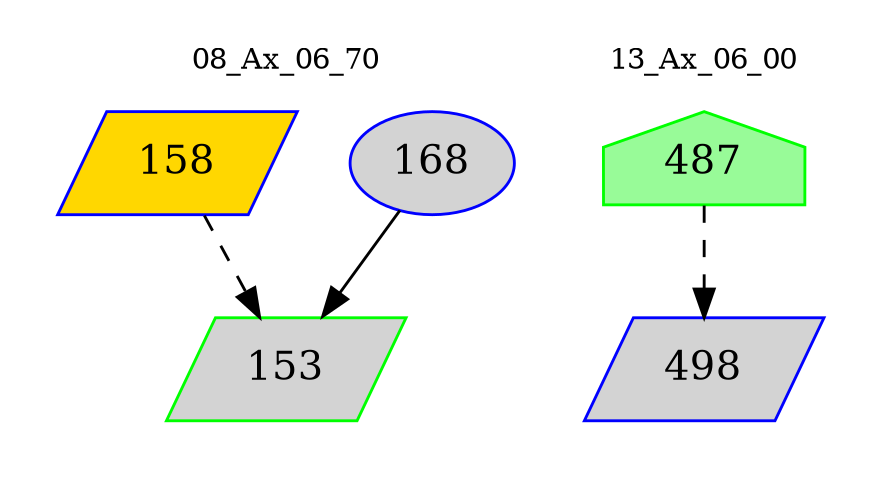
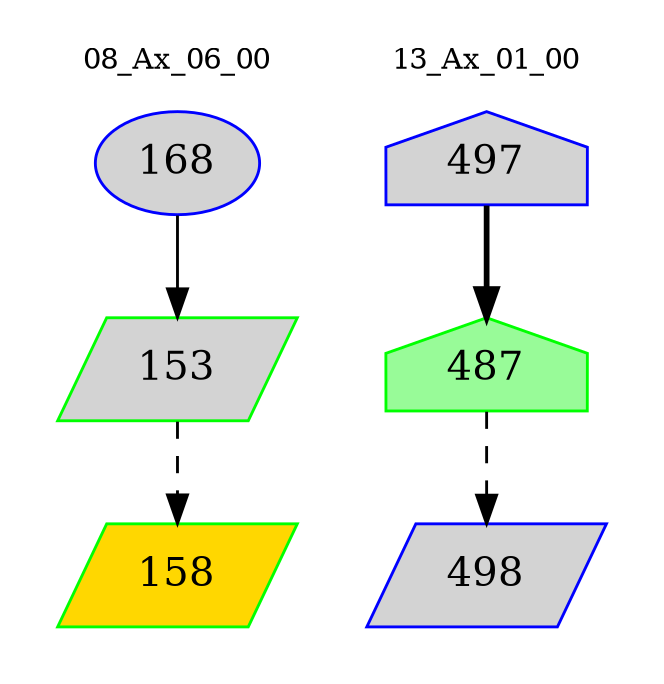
cluster "08_Ax_06_70": label "08_Ax_06_70" -> "08_Ax_06_00"
cluster "13_Ax_06_00": label "13_Ax_06_00" -> "13_Ax_01_00"
node "158": color blue -> green
node "497": added
edge "158" -> "153": reversed
